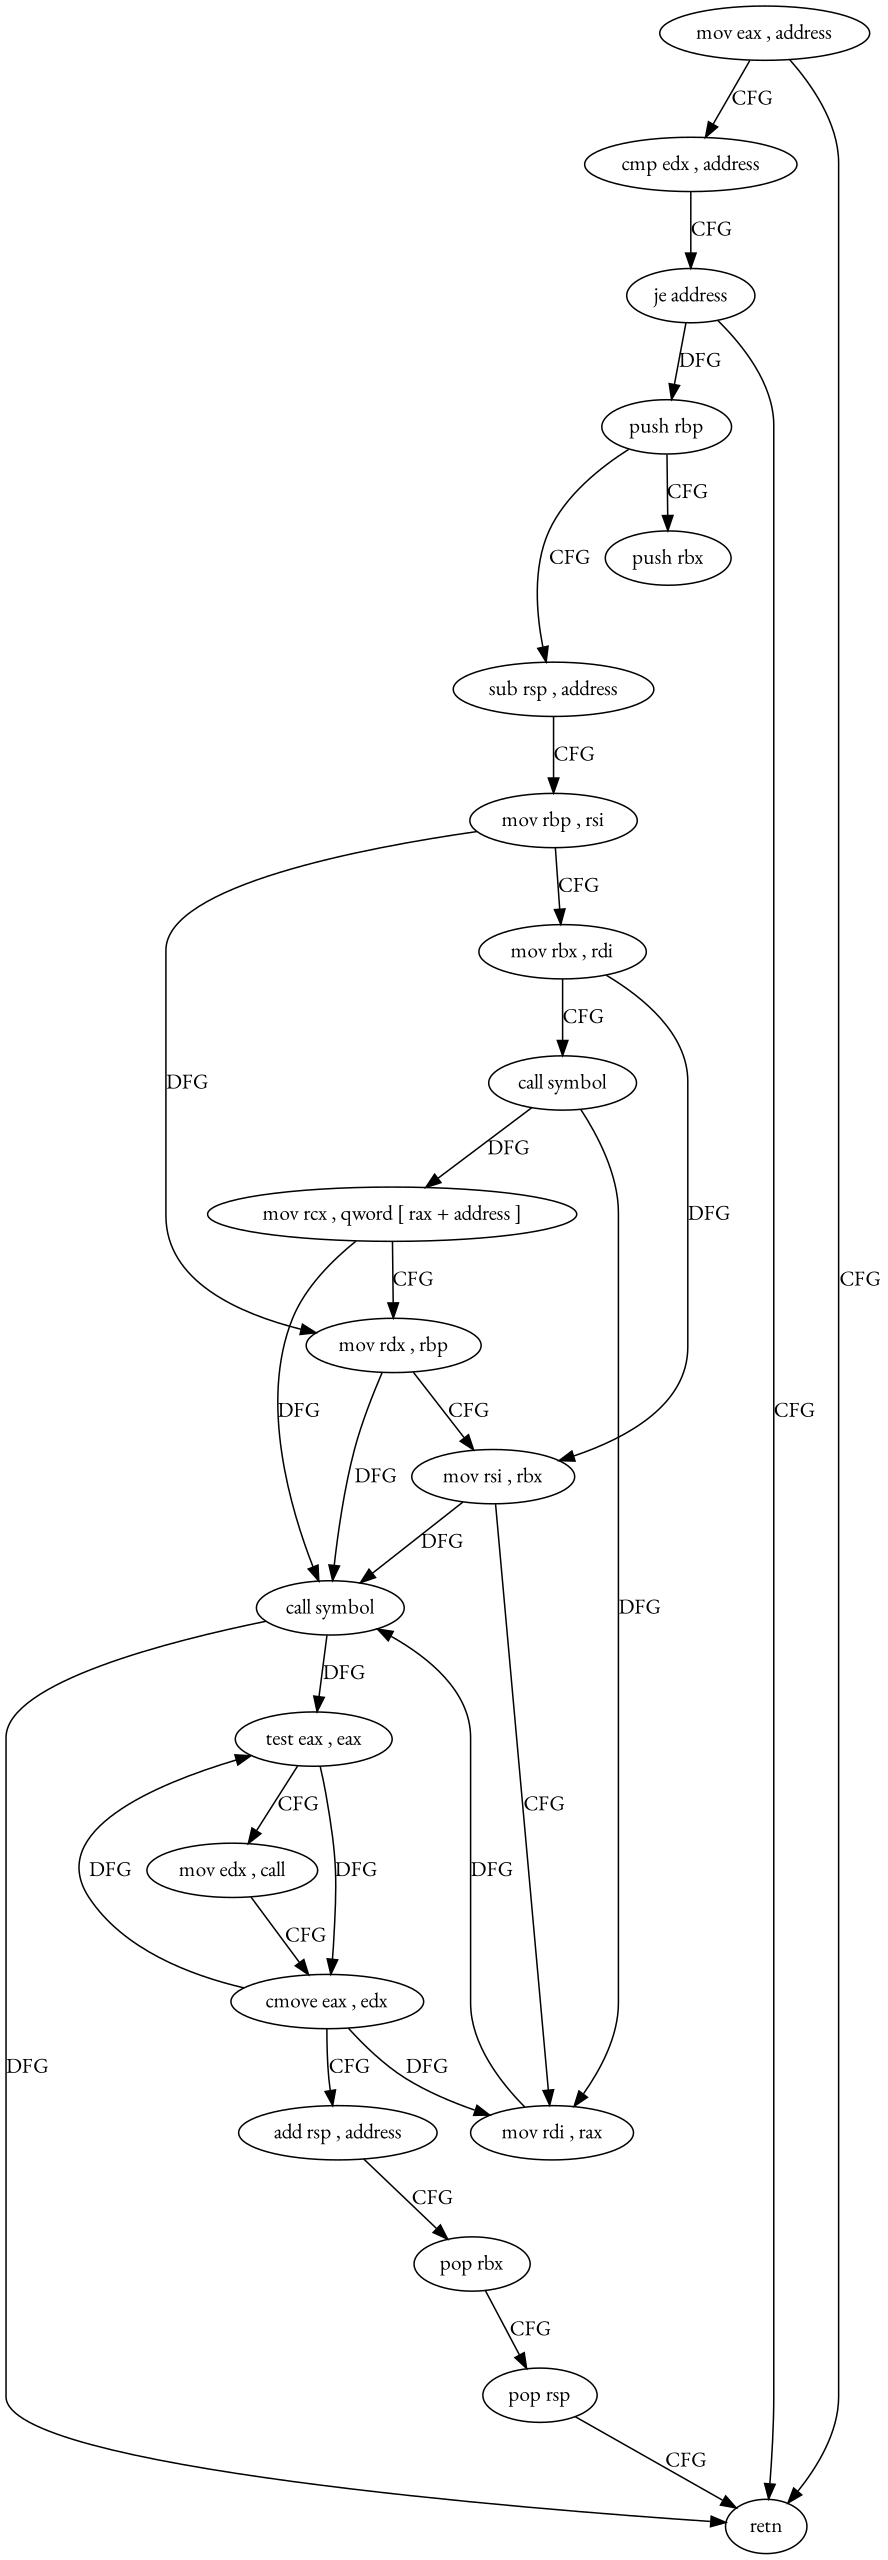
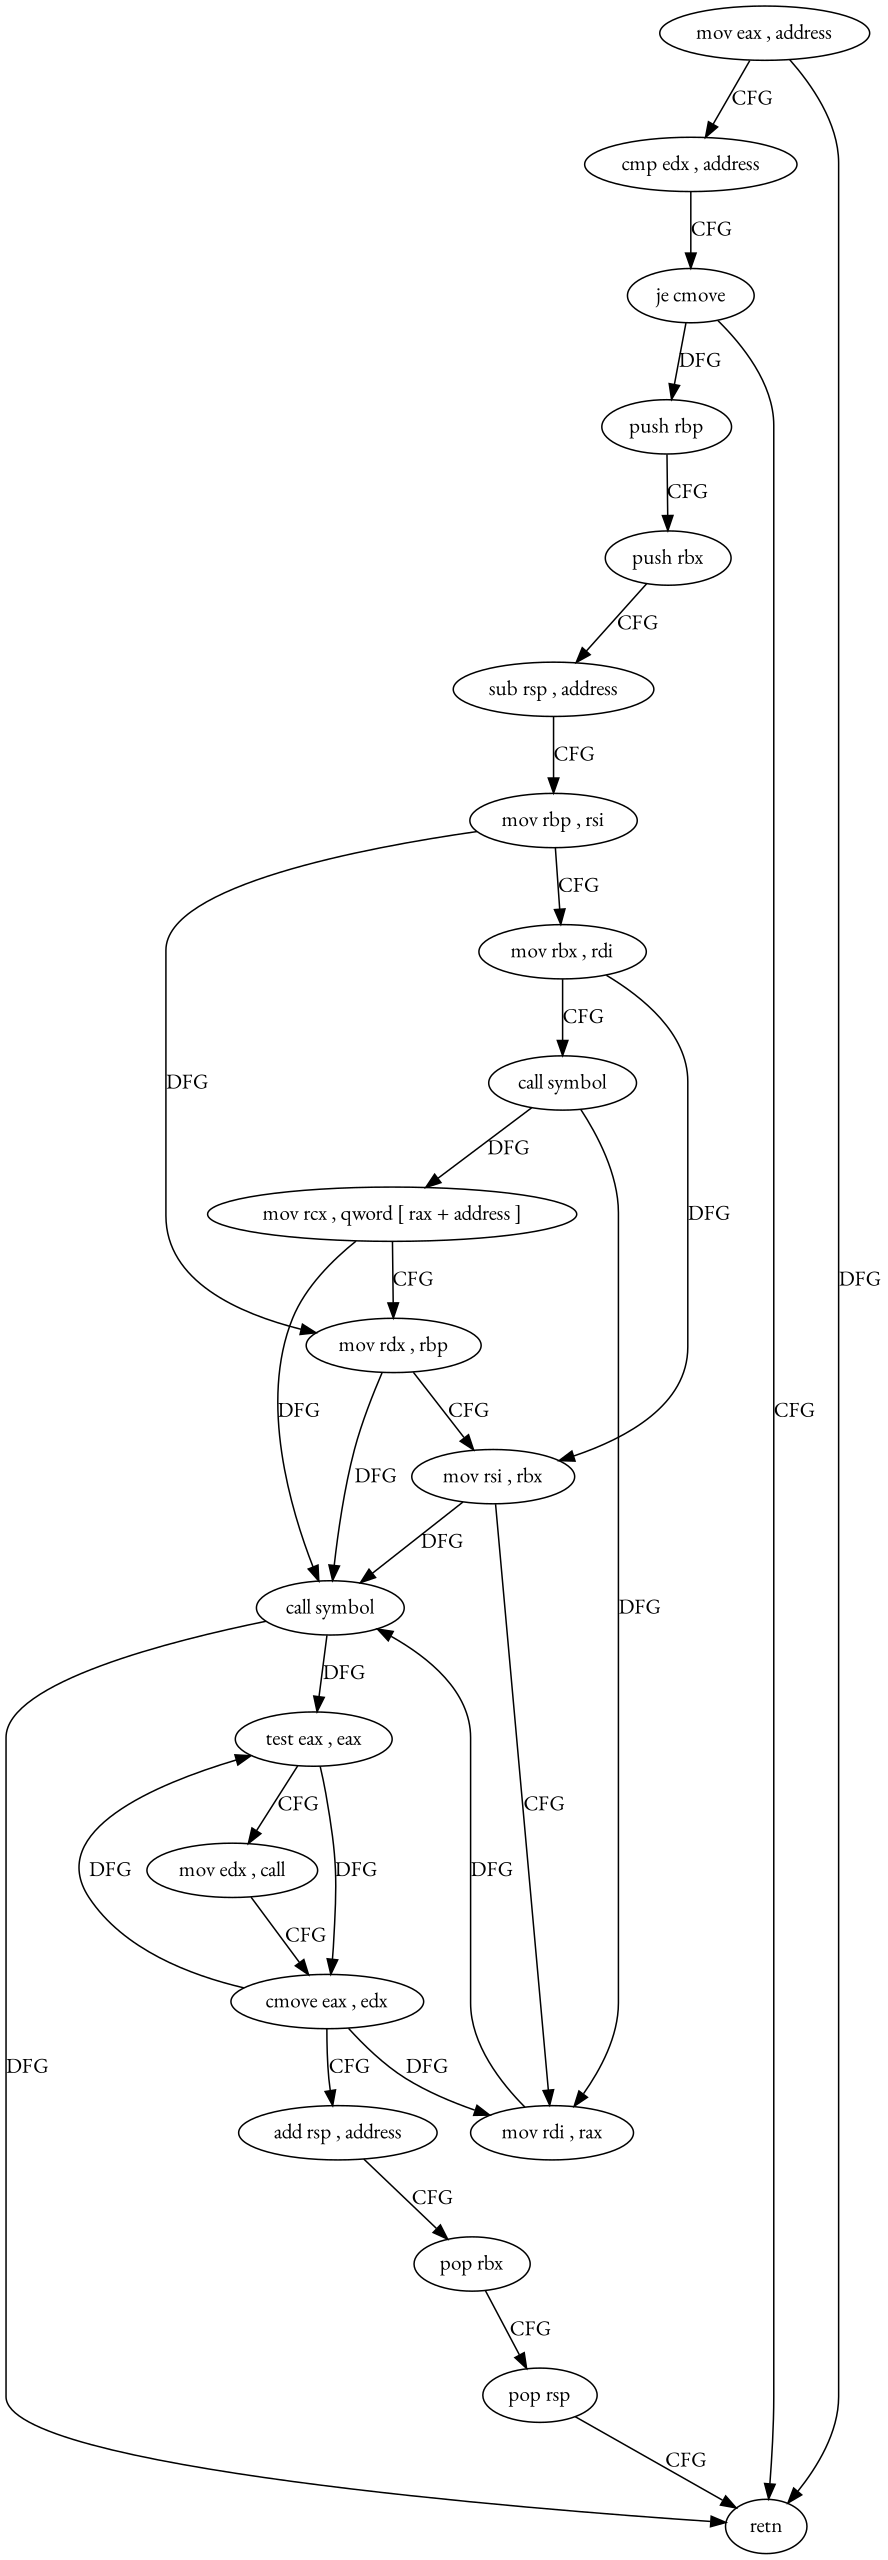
node "je address": label "je address" -> "je cmove"
edge "push rbp" -> "sub rsp , address": now "push rbx" -> "sub rsp , address"
edge "mov eax , address" -> "retn": label "CFG" -> "DFG"
